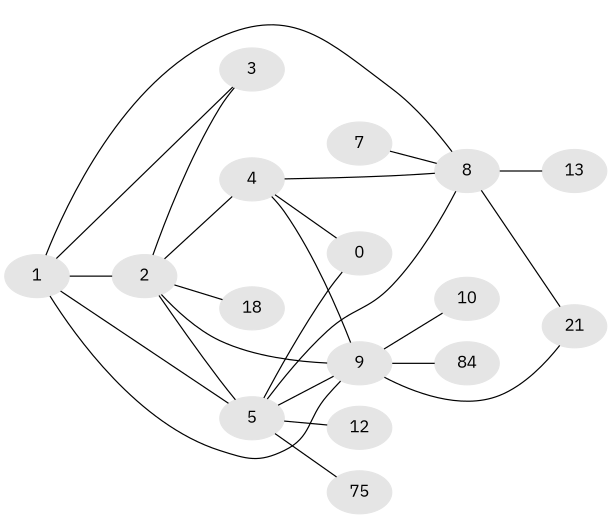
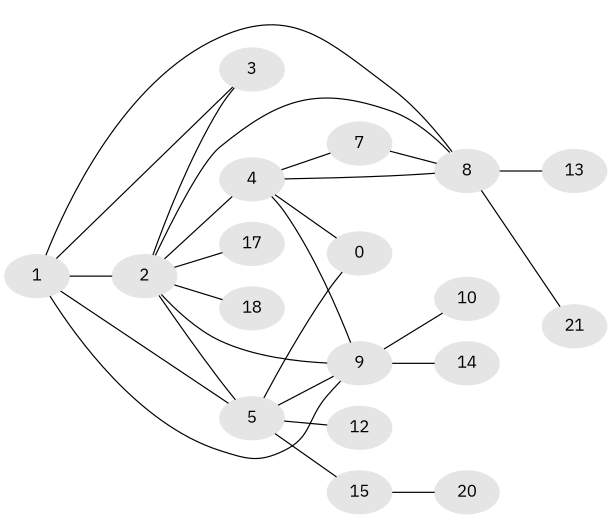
edge "7" -- "4": added
node "17": added
edge "8" -- "5": now "8" -- "2"
node "84": label "84" -> "14"
edge "21" -- "9": removed
node "75": label "75" -> "15"
node "20": added
